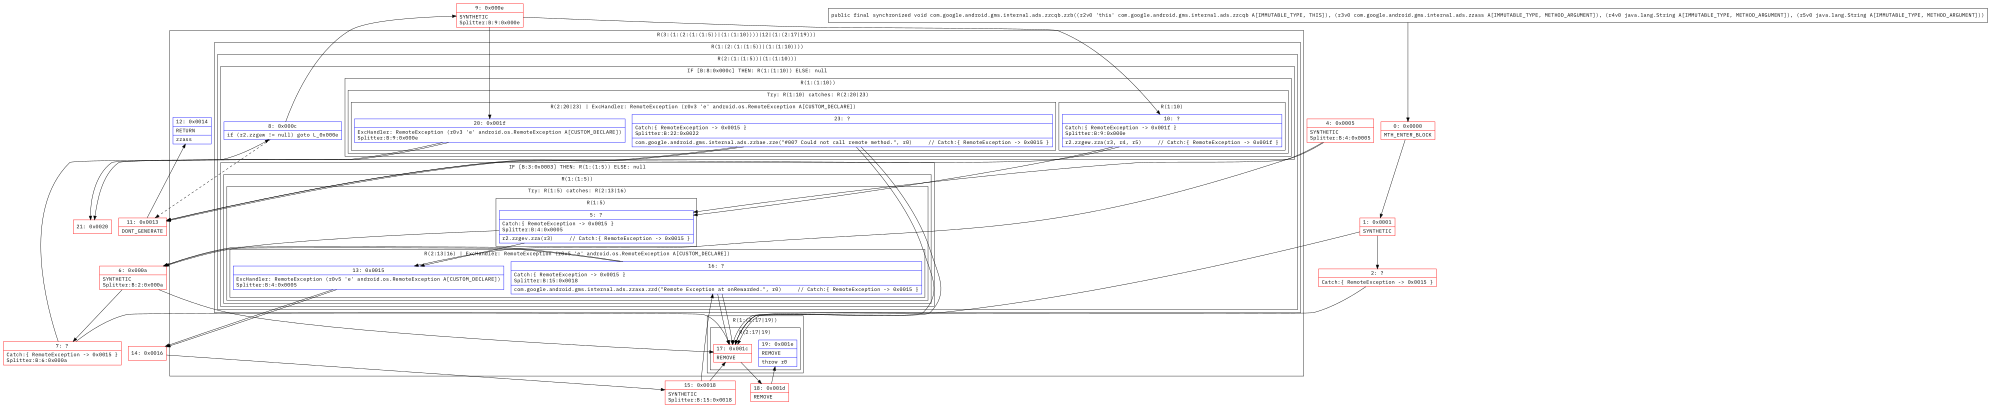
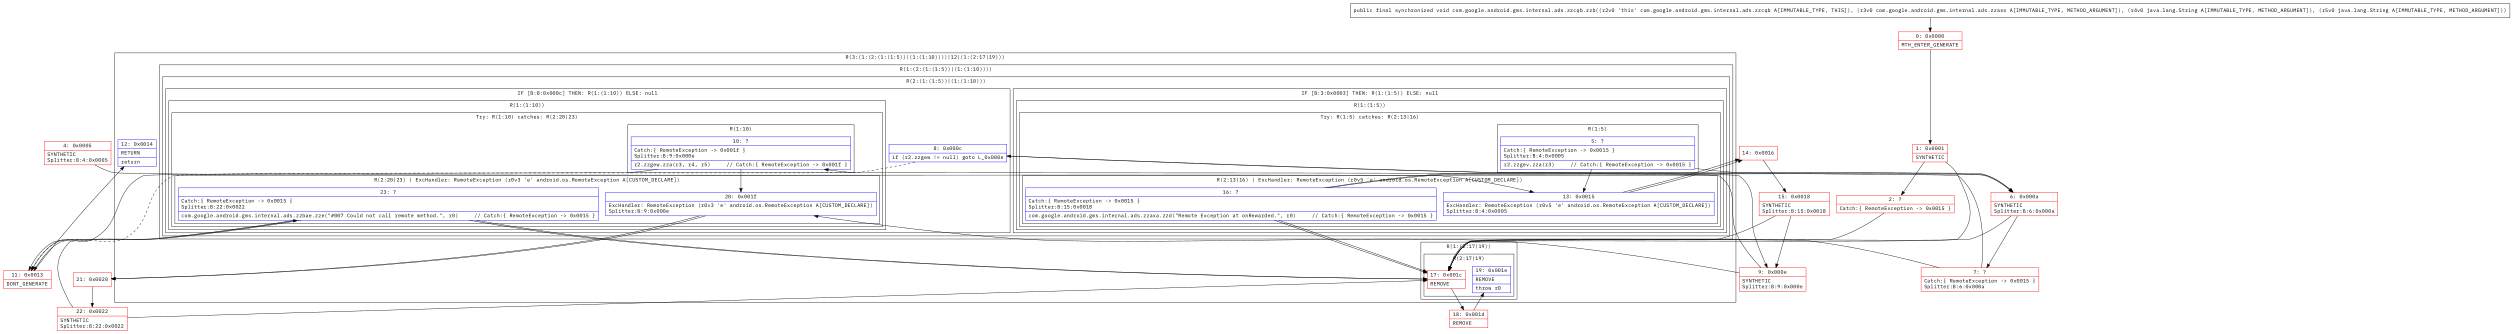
node "0: 0x0000": text "MTH_ENTER_BLOCK" -> "MTH_ENTER_GENERATE"
node "12: 0x0014": text "zzass" -> "return"
edge "4: 0x0005" -> "5: ?": removed
edge "10: ?" -> "5: ?": now "10: ?" -> "20: 0x001f"
node "6: 0x000a": text "Splitter:B:2:0x000a" -> "Splitter:B:6:0x000a"
node "22: 0x0022": added
edge "15: 0x0018" -> "16: ?": now "15: 0x0018" -> "9: 0x000e"
